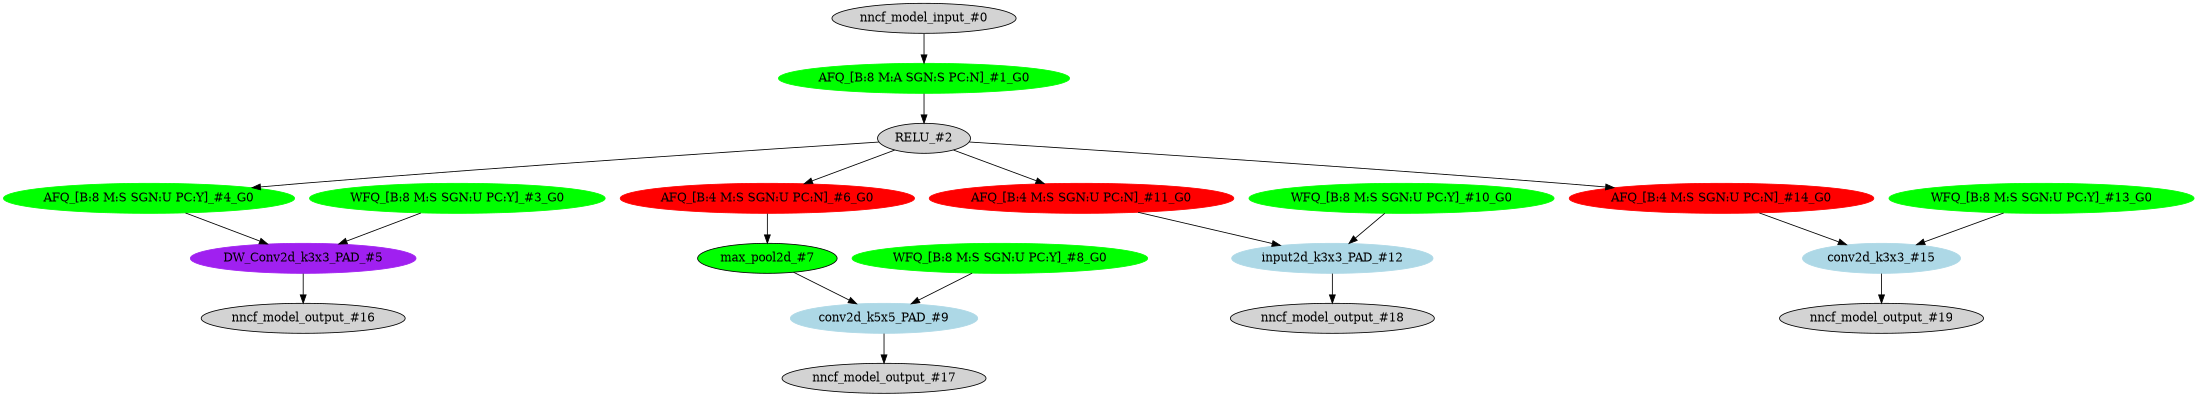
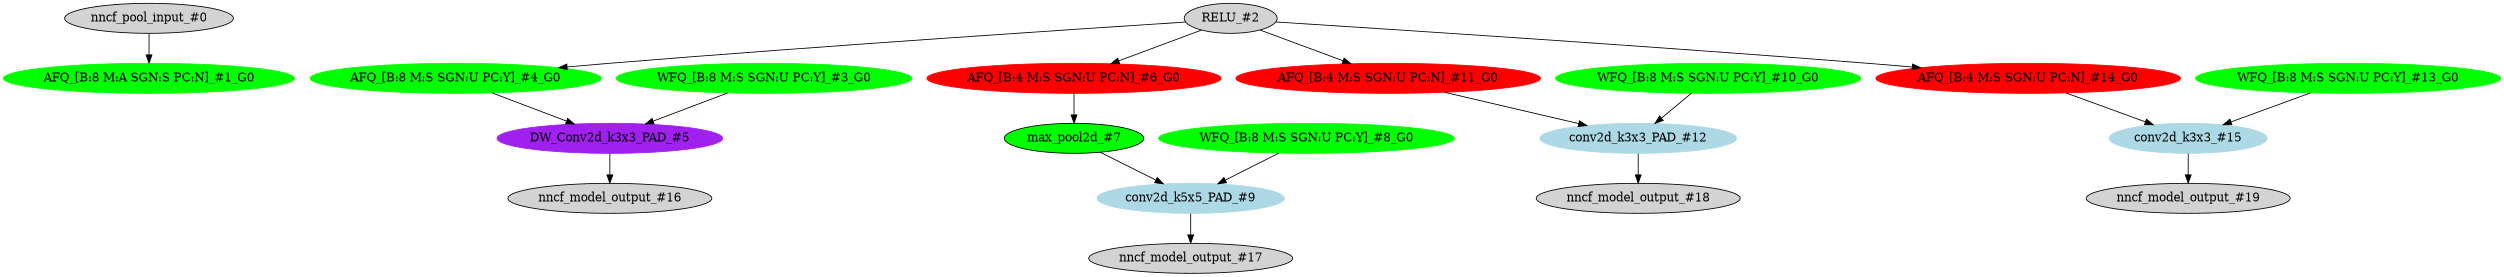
node "nncf_model_input_#0": label "nncf_model_input_#0" -> "nncf_pool_input_#0"
edge "AFQ_[B:8 M:A SGN:S PC:N]_#1_G0" -> "RELU_#2": removed
node "input2d_k3x3_PAD_#12": label "input2d_k3x3_PAD_#12" -> "conv2d_k3x3_PAD_#12"
